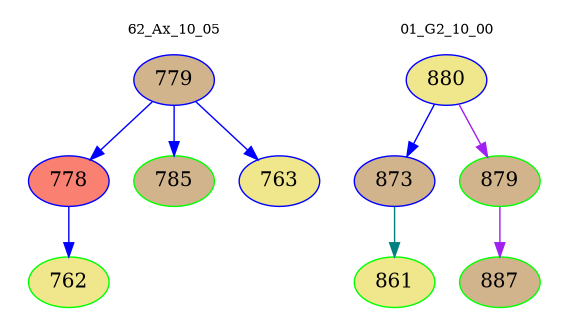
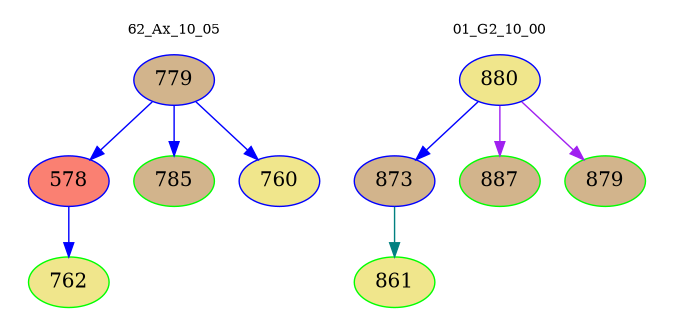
node "778": label "778" -> "578"
node "763": label "763" -> "760"
edge "879" -> "887": now "880" -> "887"
